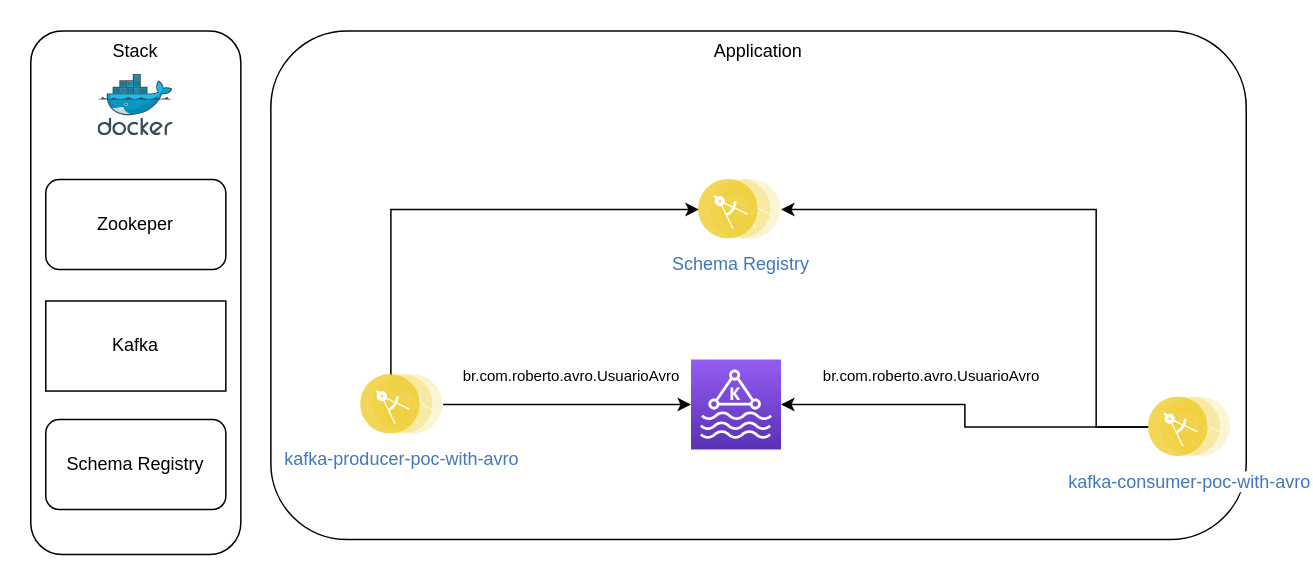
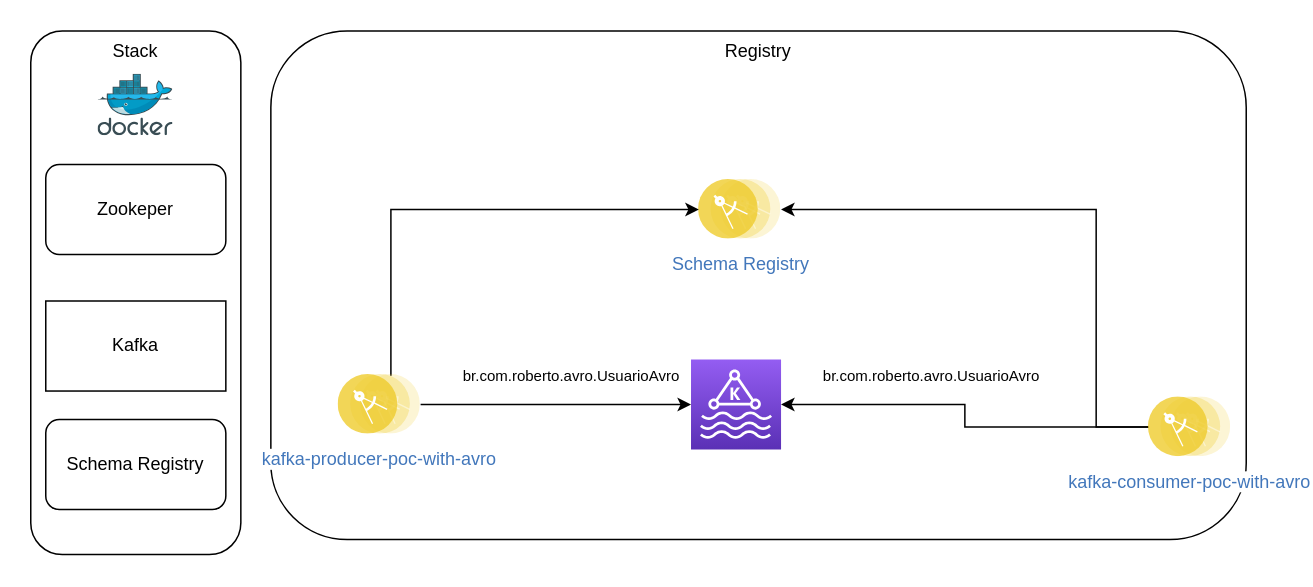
node "Application": label "Application" -> "Registry"
node "Zookeper": moved (136, 224) -> (136, 209)
node "kafka-producer-poc-with-avro": moved (402, 404) -> (379, 404)
